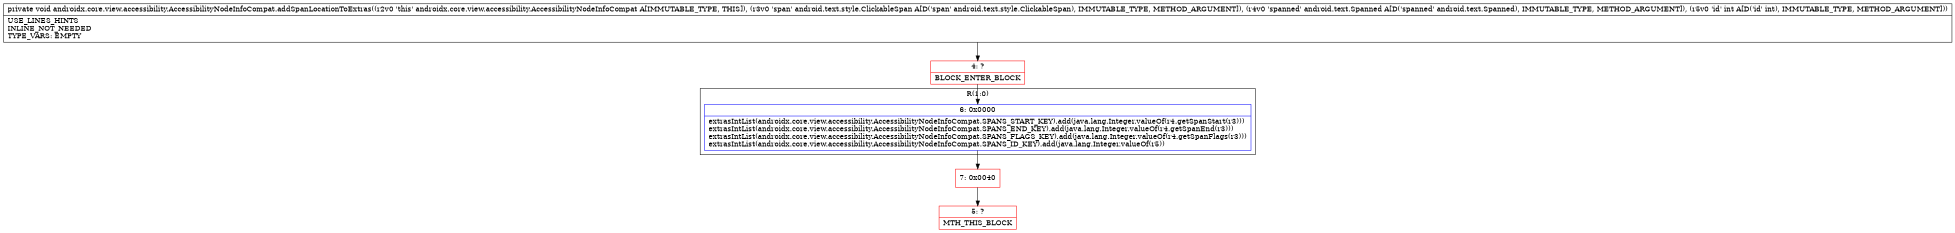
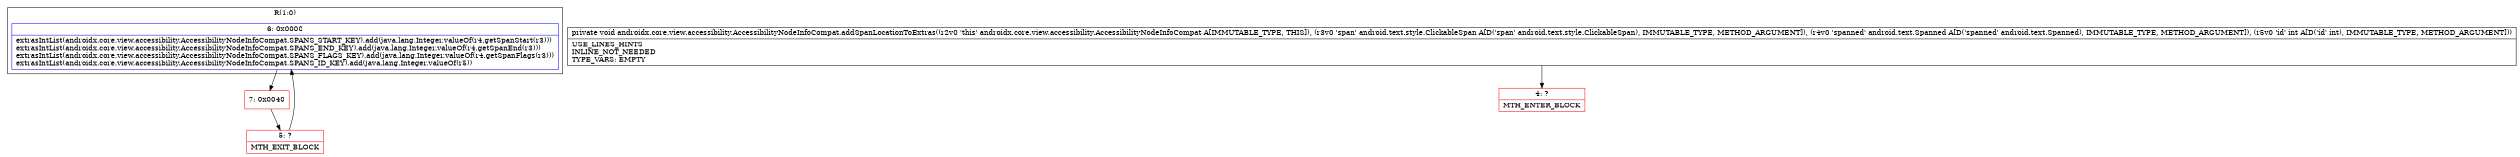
node "4: ?": text "BLOCK_ENTER_BLOCK" -> "MTH_ENTER_BLOCK"
edge "4: ?" -> "6: 0x0000": now "5: ?" -> "6: 0x0000"
node "5: ?": text "MTH_THIS_BLOCK" -> "MTH_EXIT_BLOCK"
